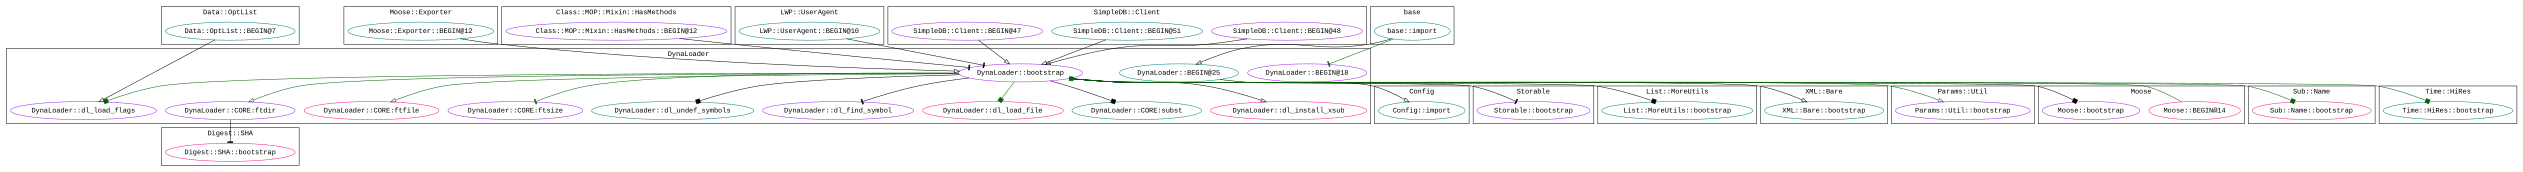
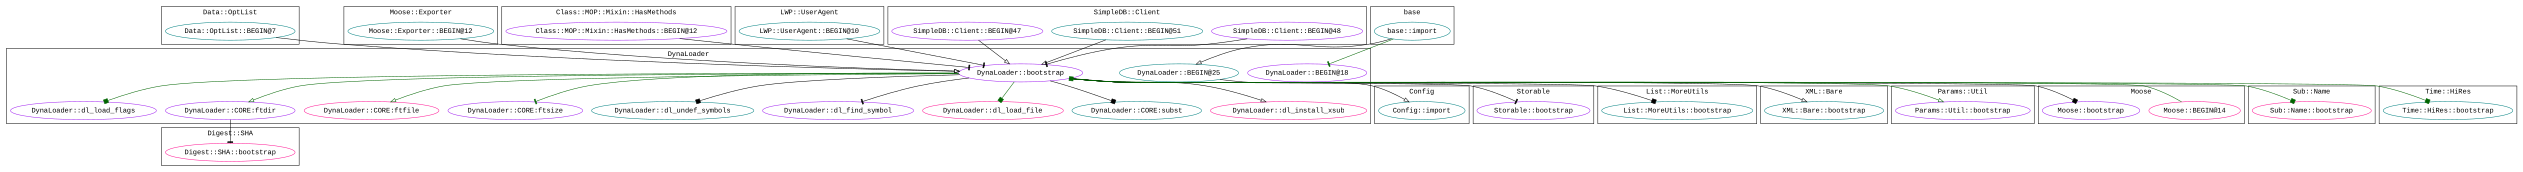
edge "SimpleDB::Client::BEGIN@48" -> "DynaLoader::bootstrap": arrowhead onormal -> tee
edge "Data::OptList::BEGIN@7" -> "DynaLoader::dl_load_flags": now "Data::OptList::BEGIN@7" -> "DynaLoader::bootstrap"
